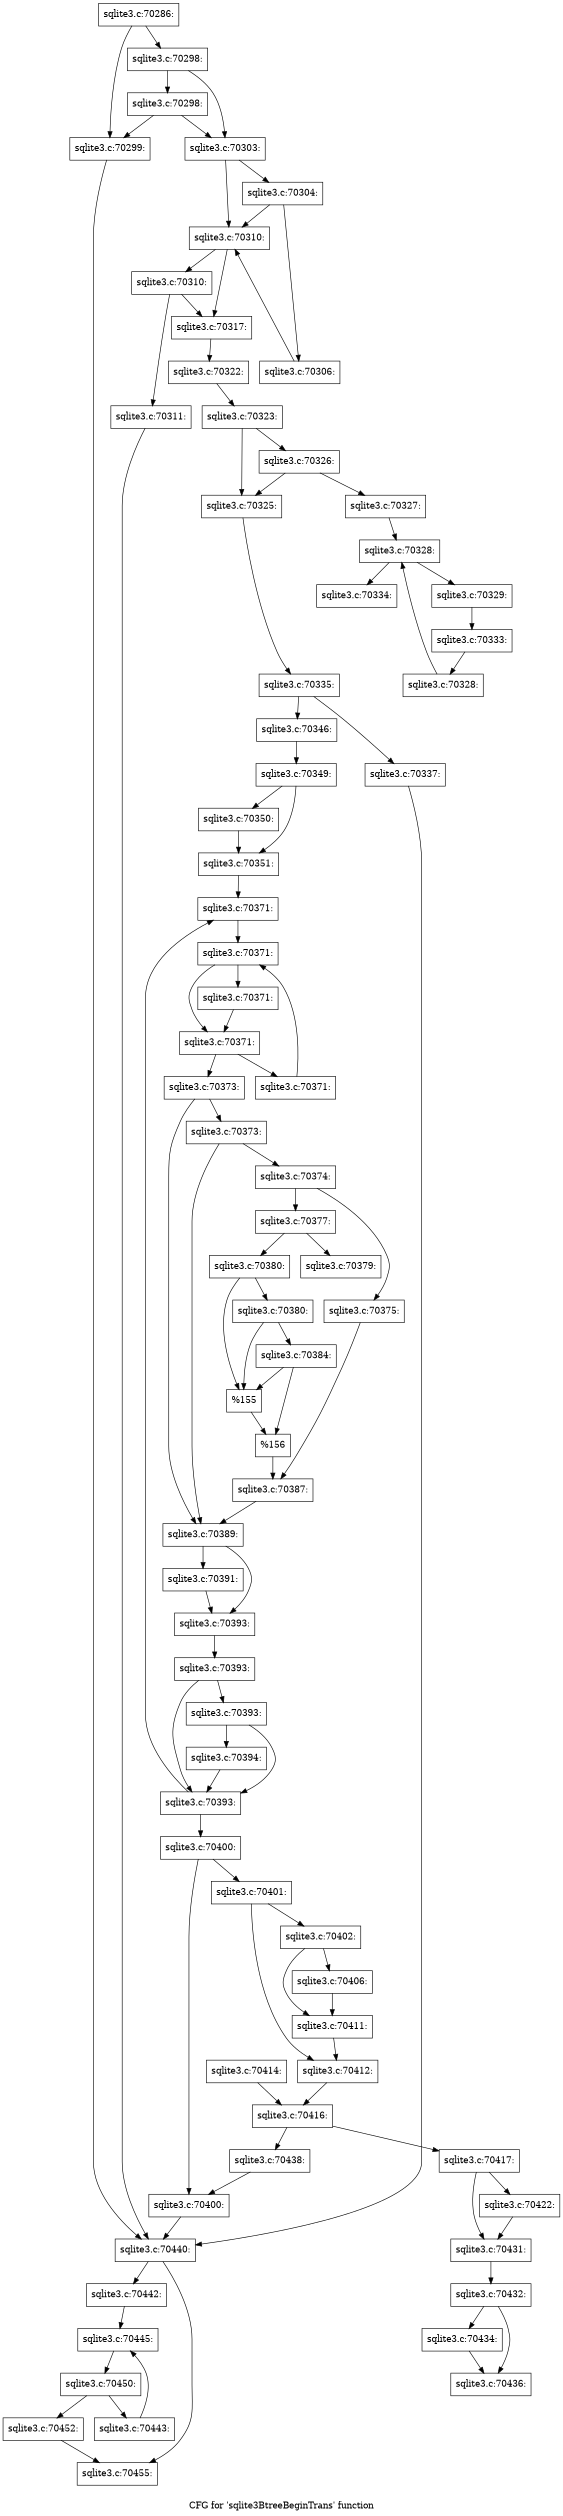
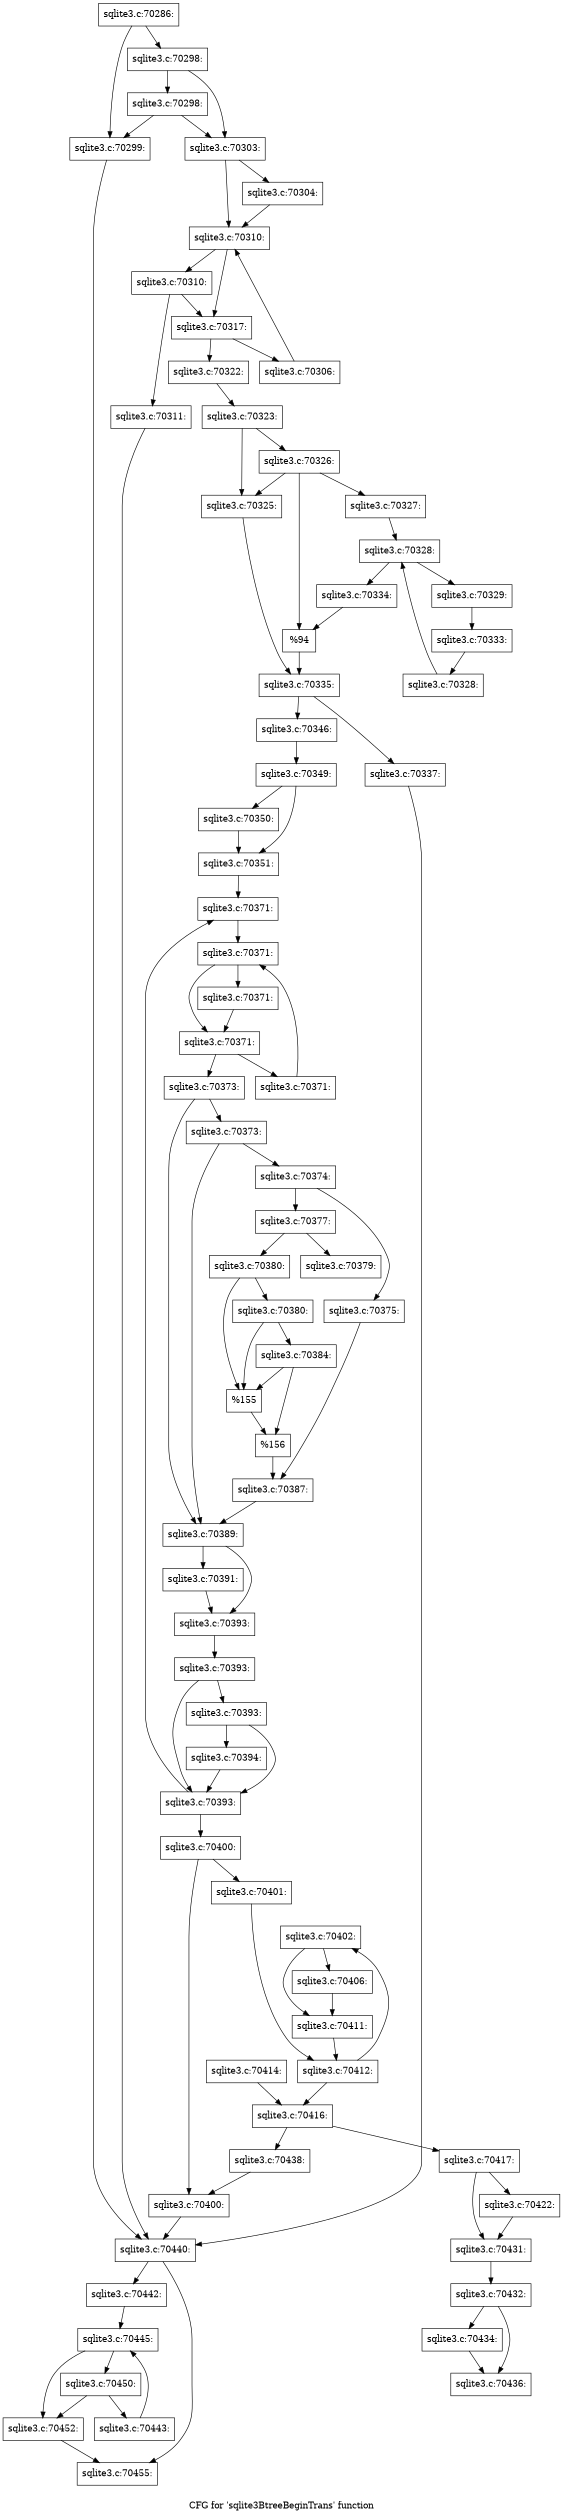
edge "sqlite3.c:70304:" -> "sqlite3.c:70306:": now "sqlite3.c:70317:" -> "sqlite3.c:70306:"
node "%94": added
edge "sqlite3.c:70401:" -> "sqlite3.c:70402:": now "sqlite3.c:70412:" -> "sqlite3.c:70402:"
edge "sqlite3.c:70445:" -> "sqlite3.c:70452:": added
